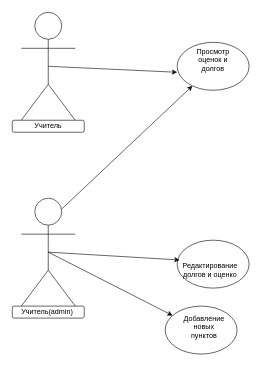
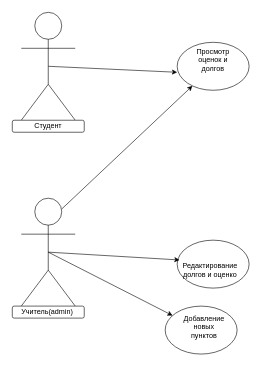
node "Учитель": label "Учитель" -> "Cтудент"
